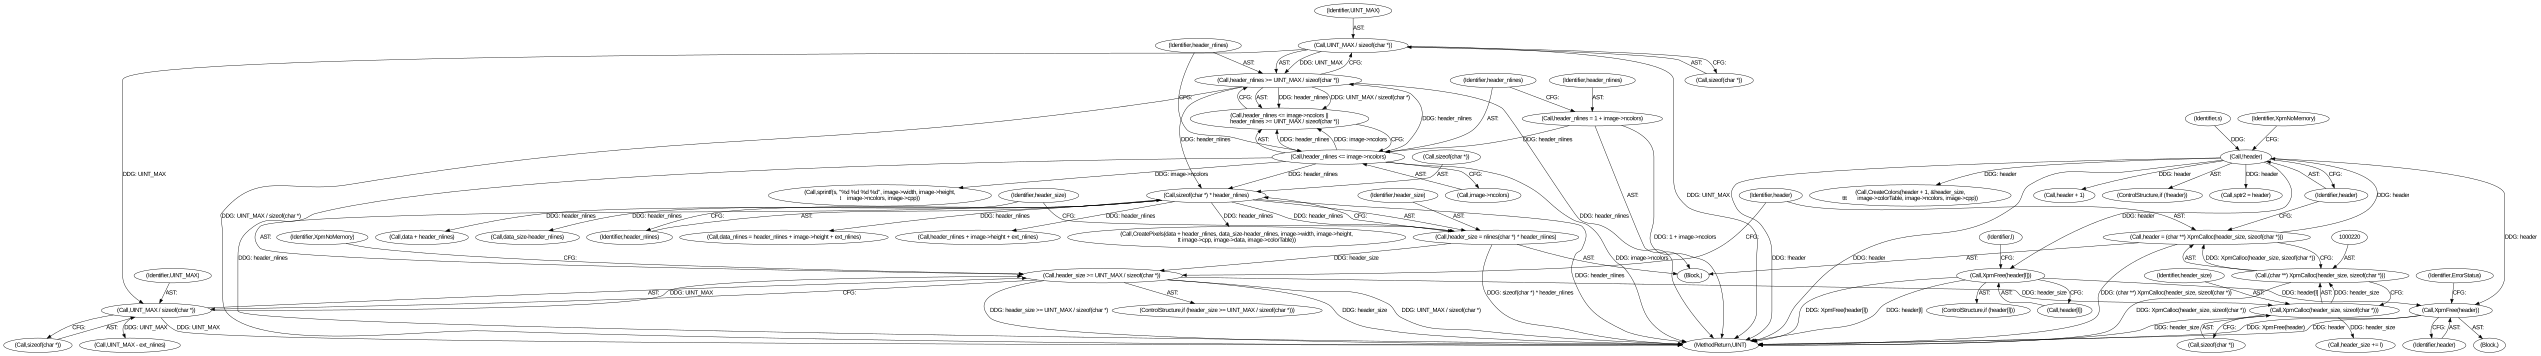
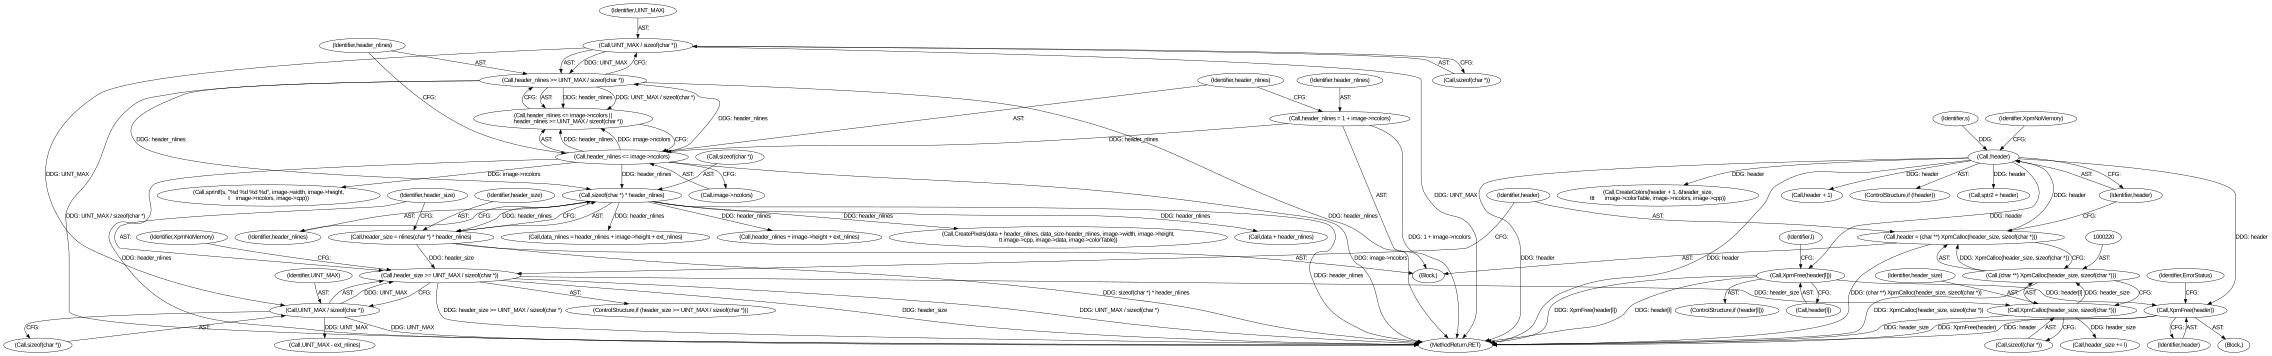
node "(Call,data_size-header_nlines)": removed
node "(MethodReturn,UINT)": label "(MethodReturn,UINT)" -> "(MethodReturn,RET)"
